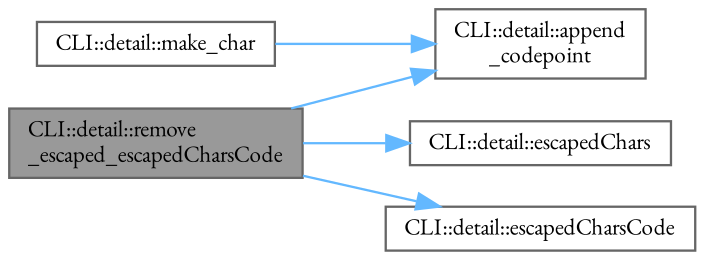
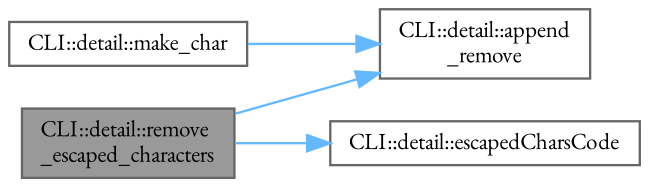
node "CLI::detail::append _codepoint": label "CLI::detail::append _codepoint" -> "CLI::detail::append _remove"
node "CLI::detail::remove _escaped_escapedCharsCode": label "CLI::detail::remove _escaped_escapedCharsCode" -> "CLI::detail::remove _escaped_characters"
node "CLI::detail::escapedChars": removed
